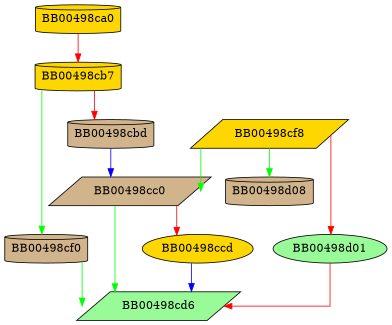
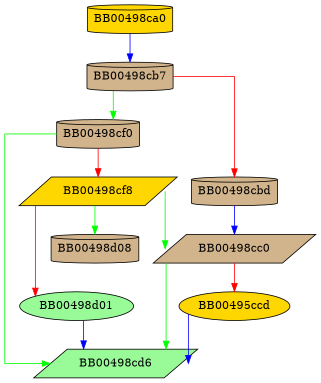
edge "BB00498ca0" -> "BB00498cb7": color red -> blue
node "BB00498cb7": fillcolor gold -> tan
edge "BB00498cf0" -> "BB00498cf8": added
node "BB00498ccd": label "BB00498ccd" -> "BB00495ccd"
edge "BB00498d01" -> "BB00498cd6": color red -> blue
